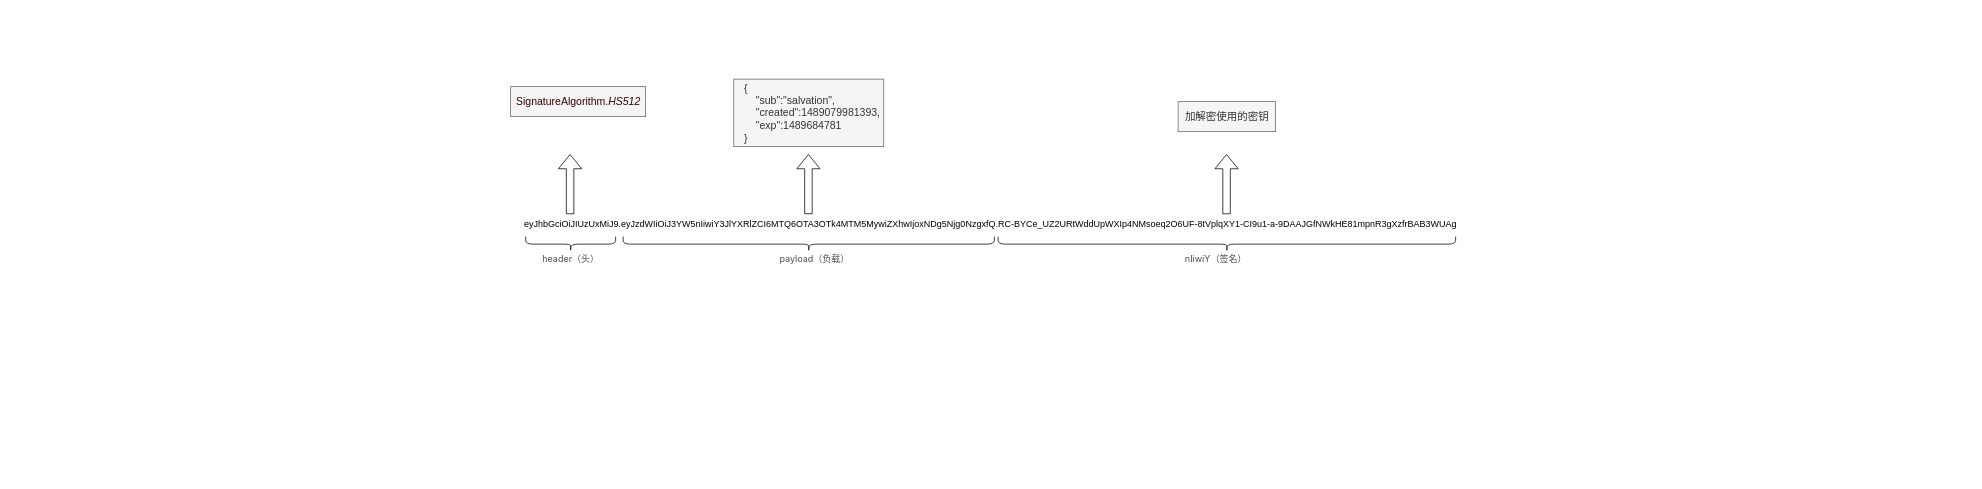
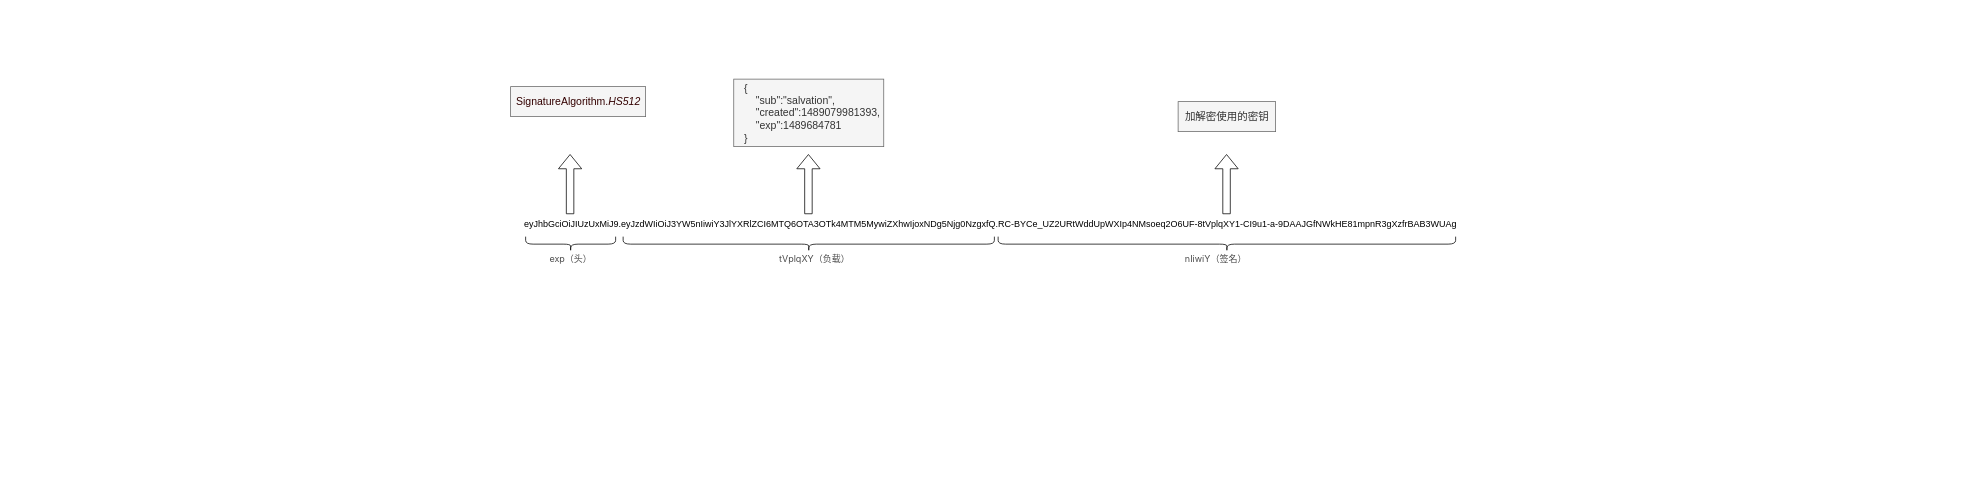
node "header（头）": label "header（头）" -> "exp（头）"
node "payload（负载）": label "payload（负载）" -> "tVplqXY（负载）"
